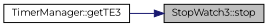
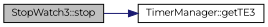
edge "TimerManager::getTE3" -> "StopWatch3::stop": reversed
